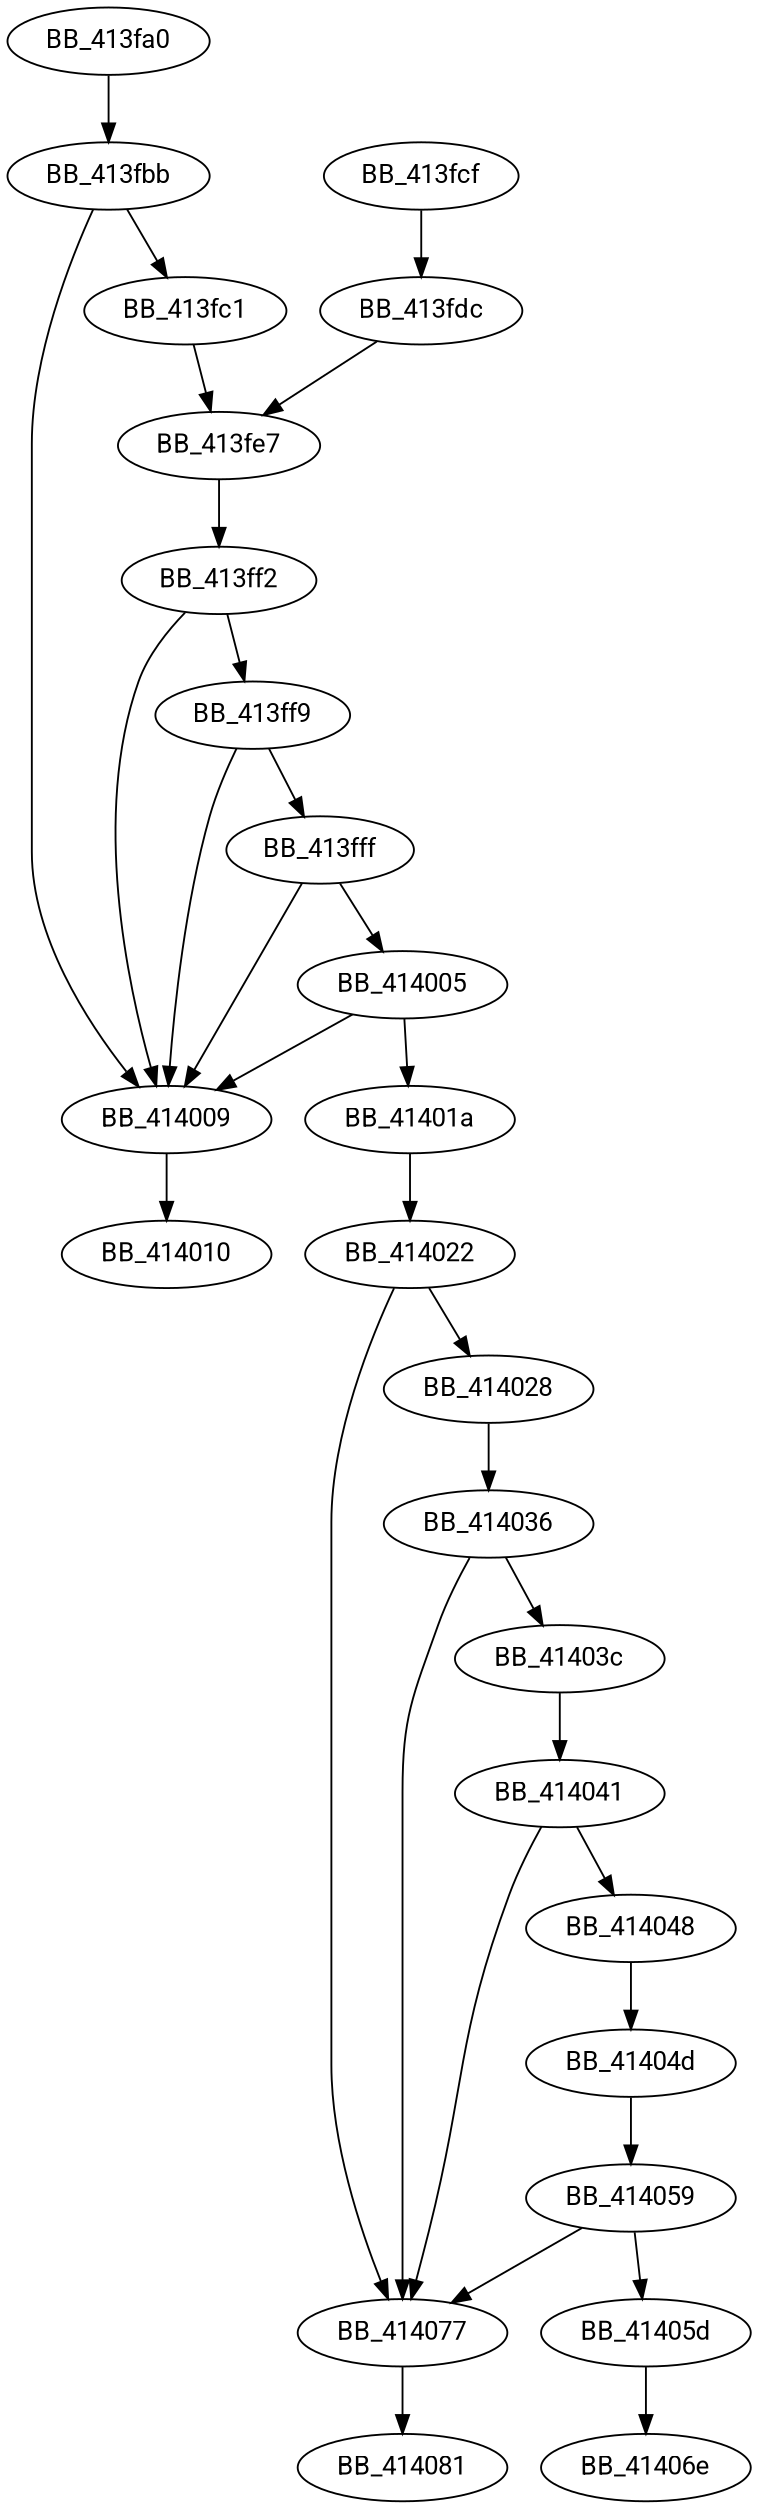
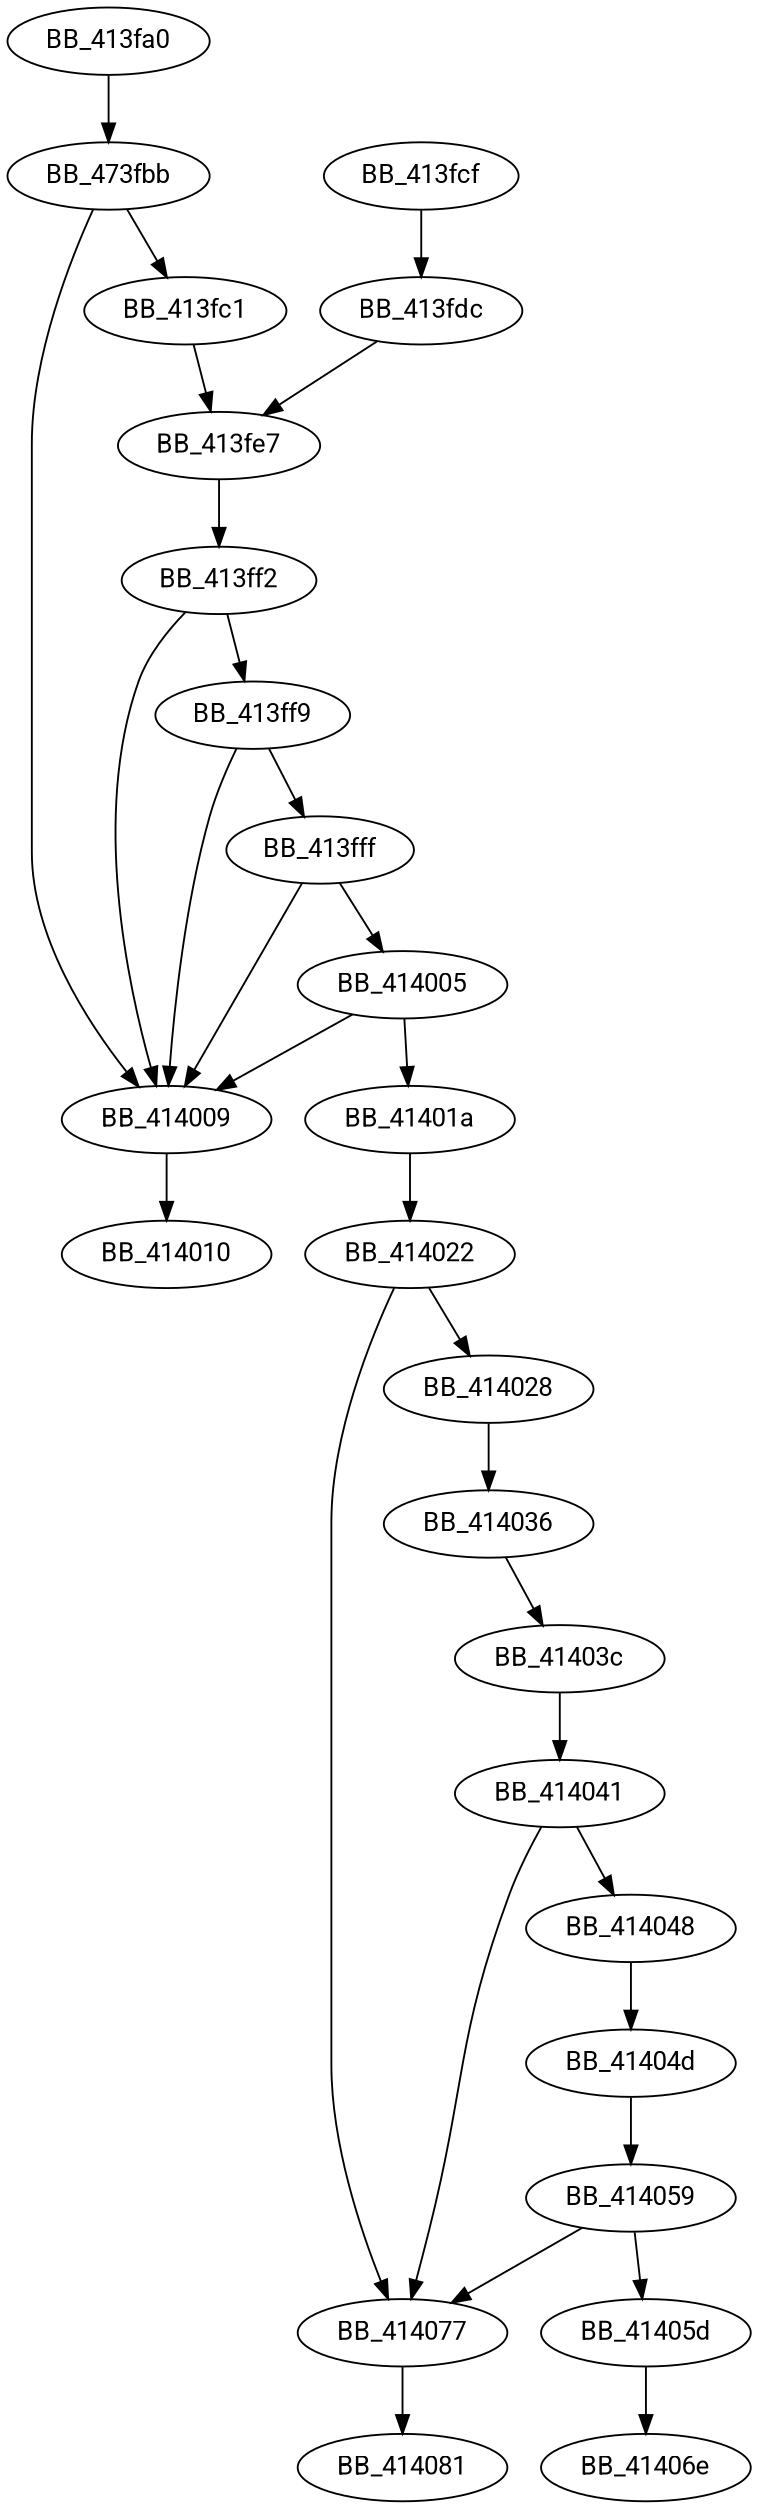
node "BB_413fbb": label "BB_413fbb" -> "BB_473fbb"
edge "BB_414036" -> "BB_414077": removed
